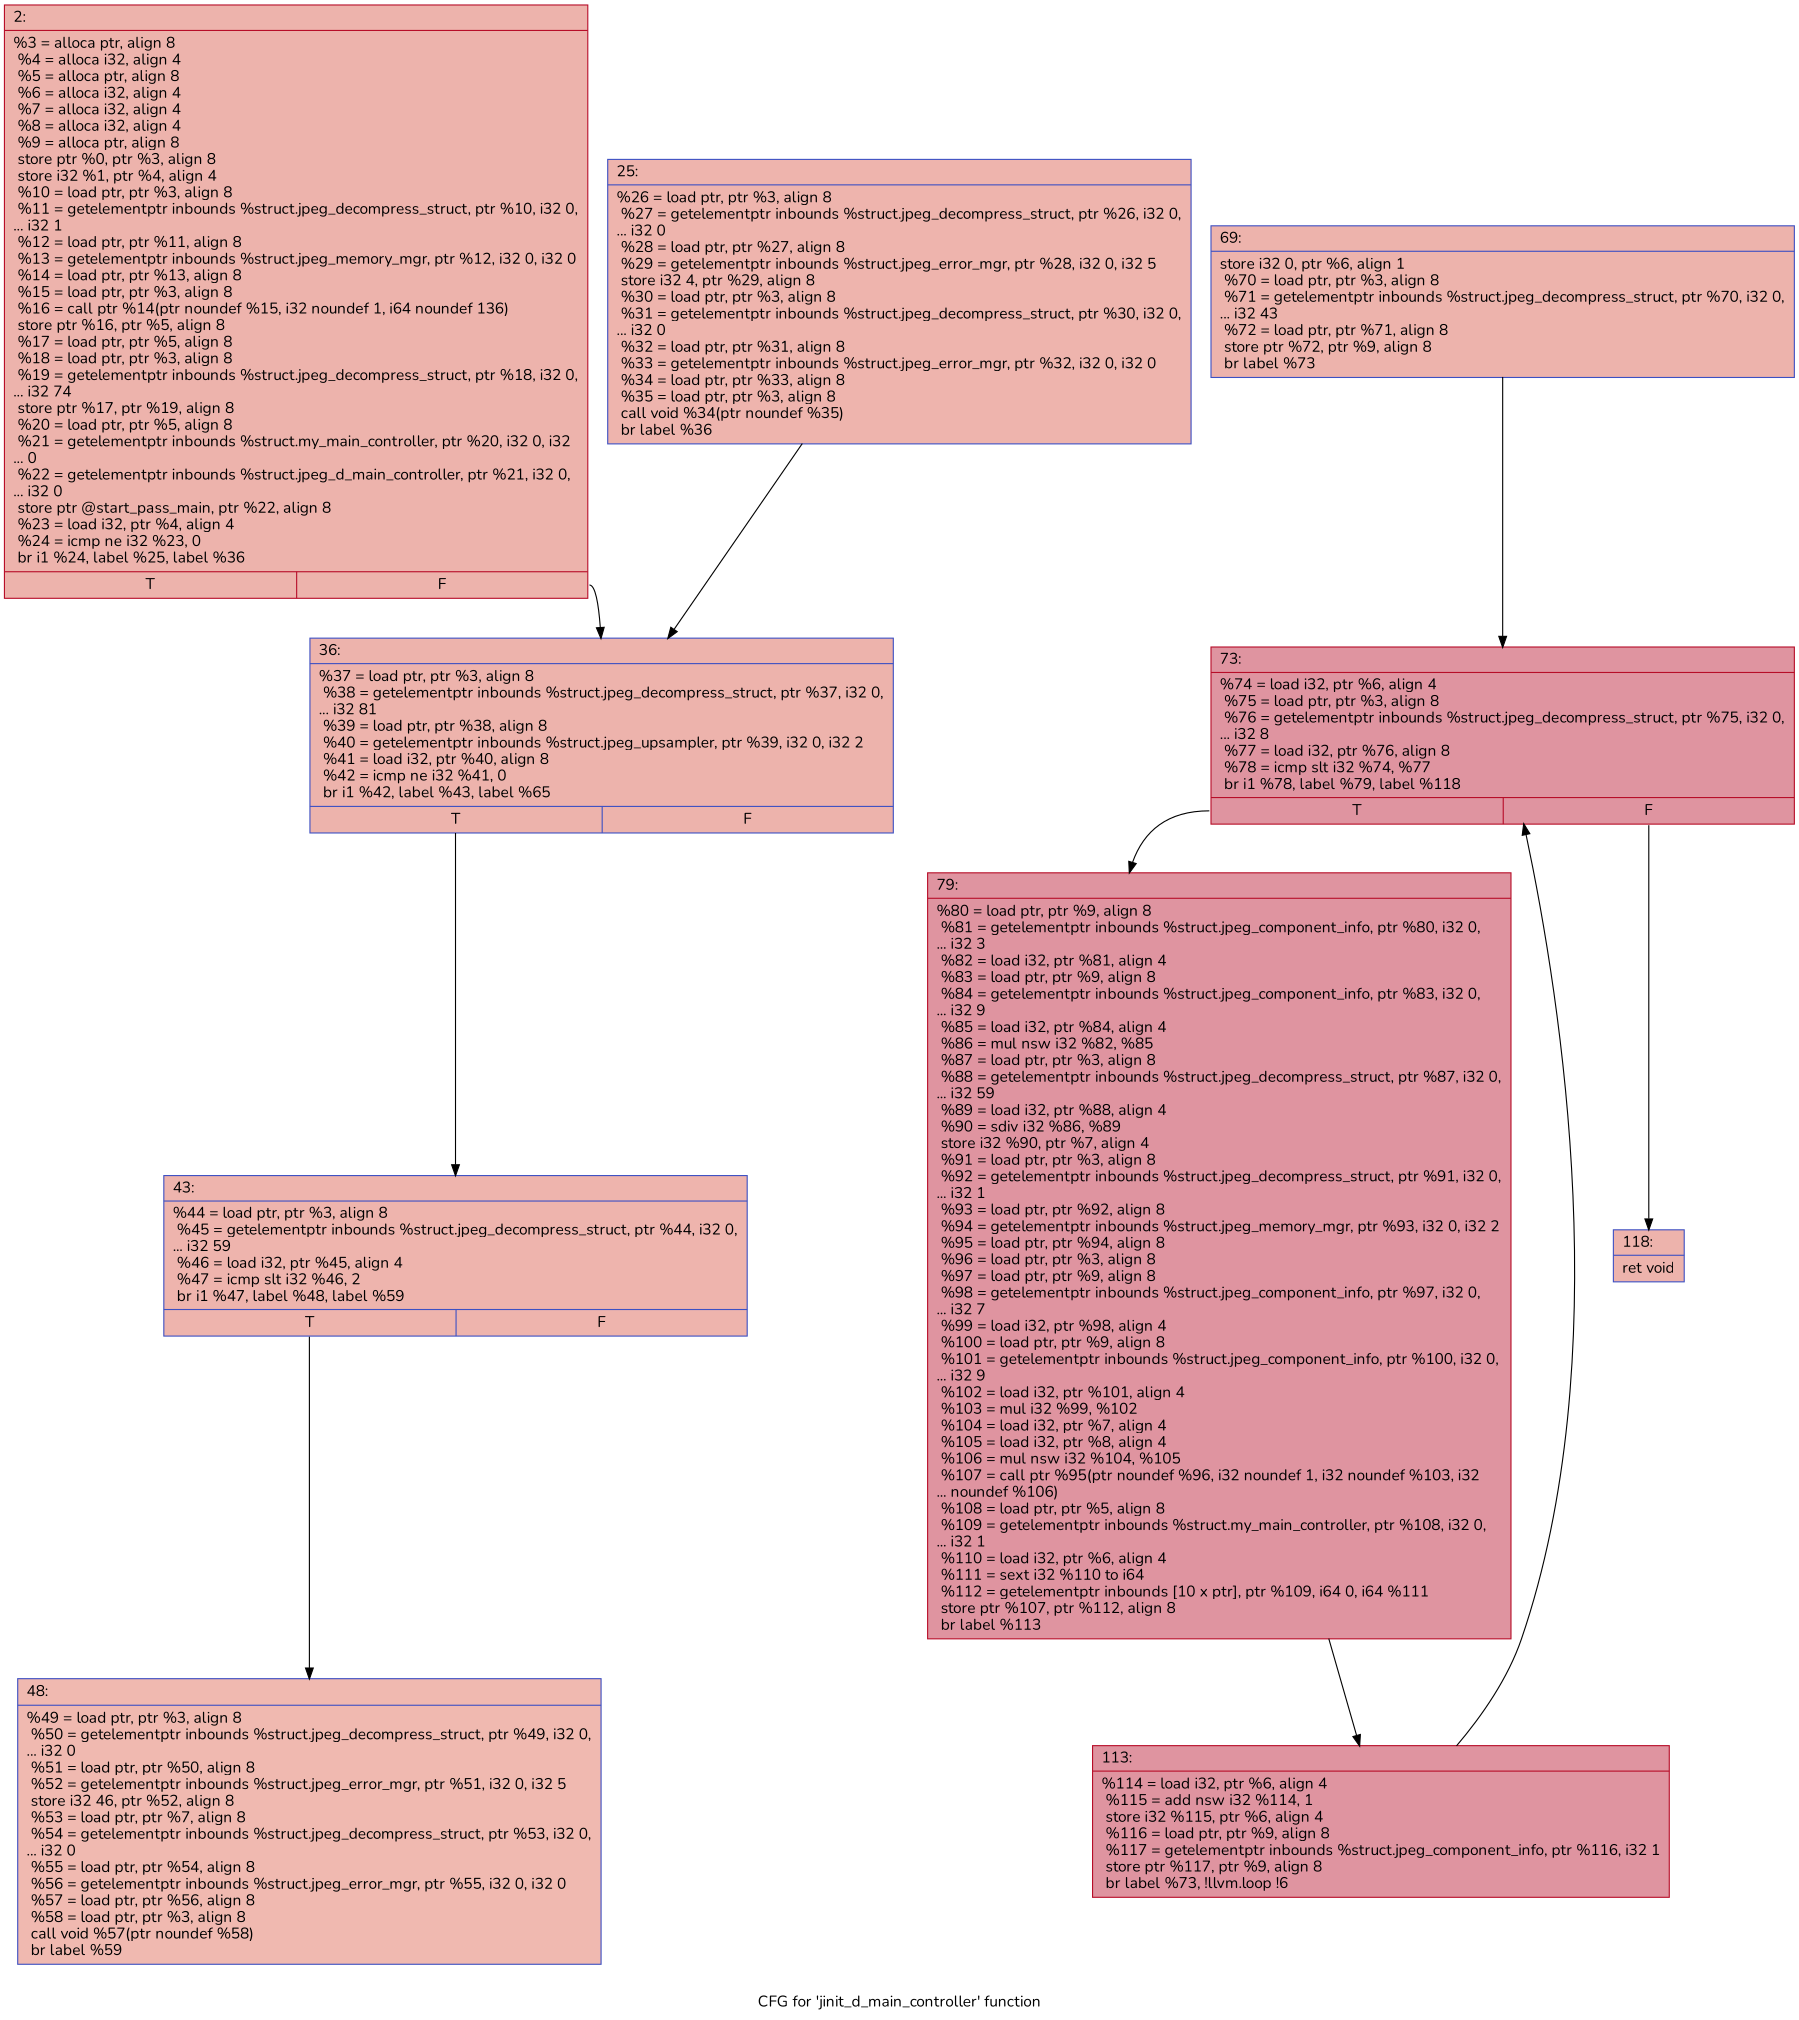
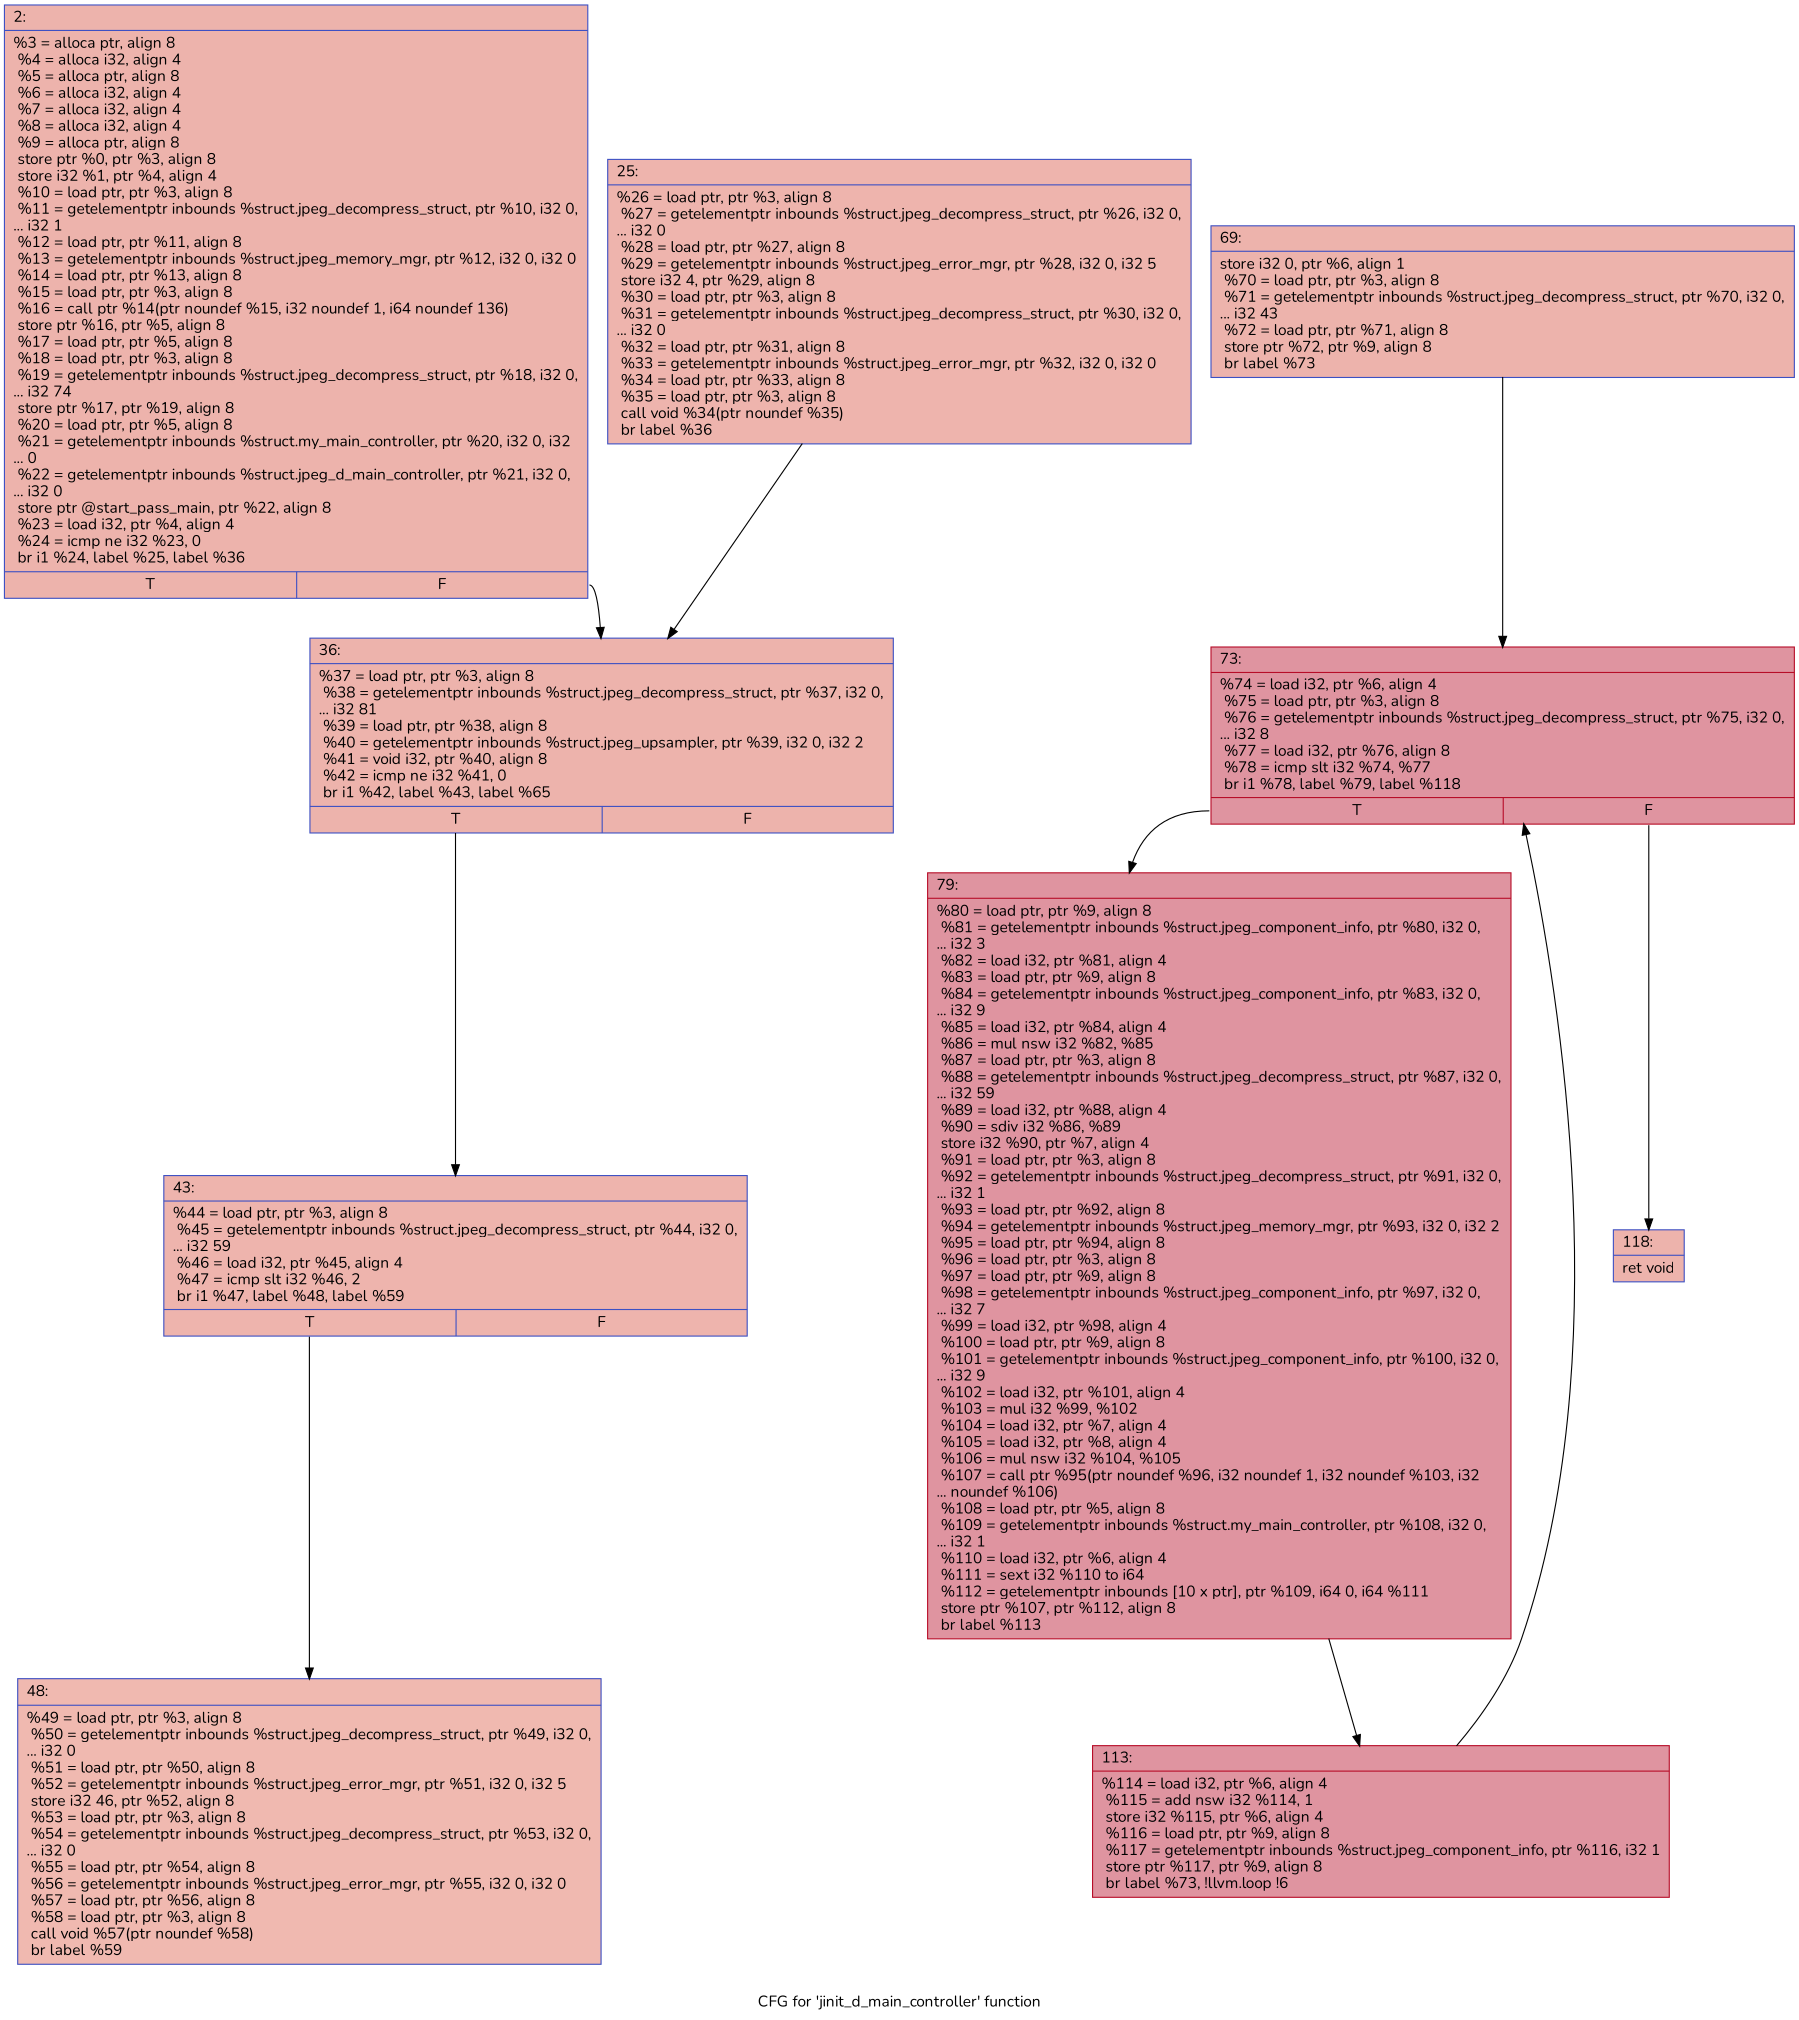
node "2:": color #b70d28ff -> #3d50c3ff
node "36:": text "%41 = load i32, ptr %40, align 8" -> "%41 = void i32, ptr %40, align 8"
node "48:": text "%53 = load ptr, ptr %7, align 8" -> "%53 = load ptr, ptr %3, align 8"
